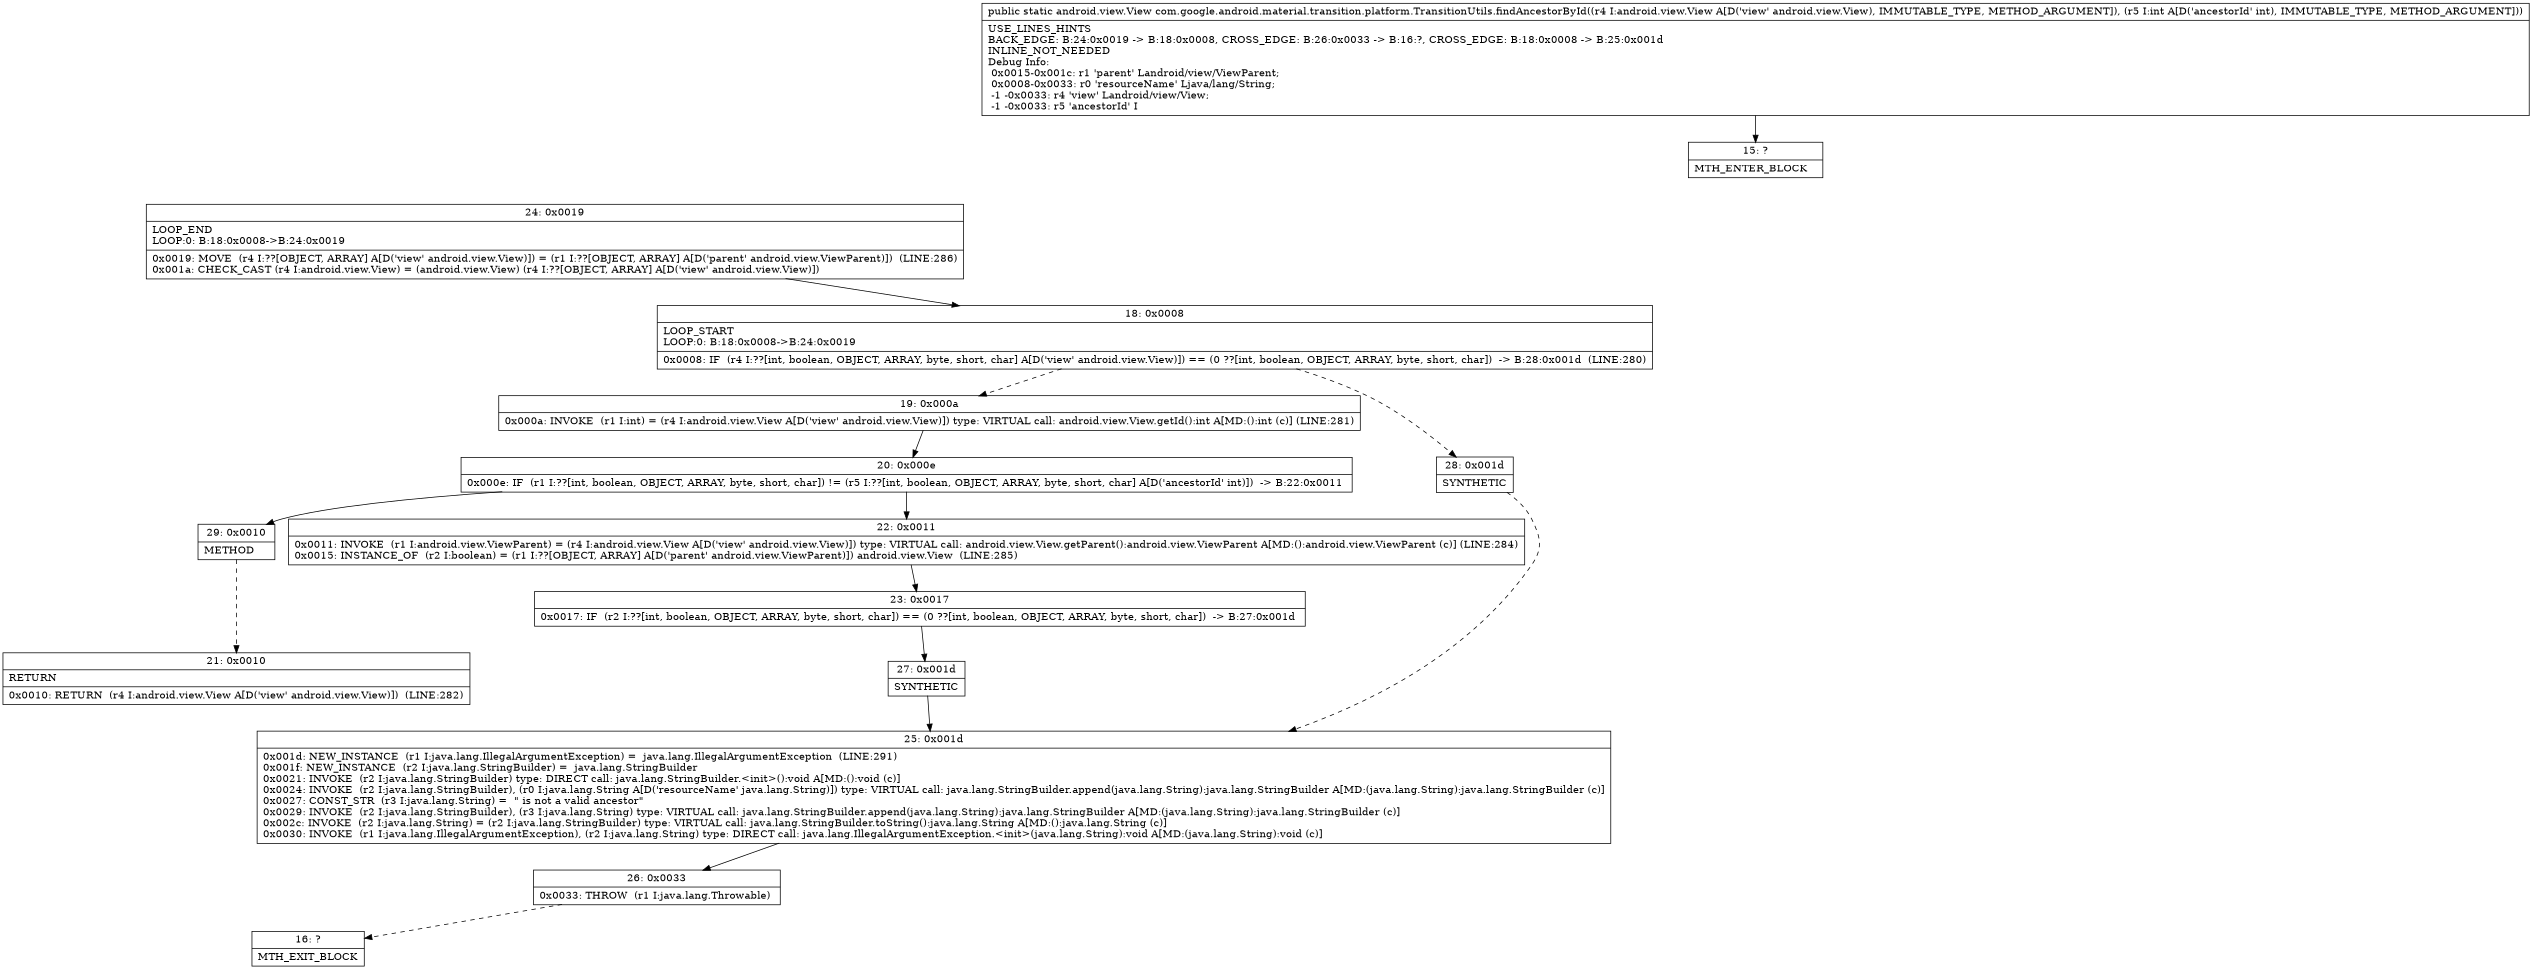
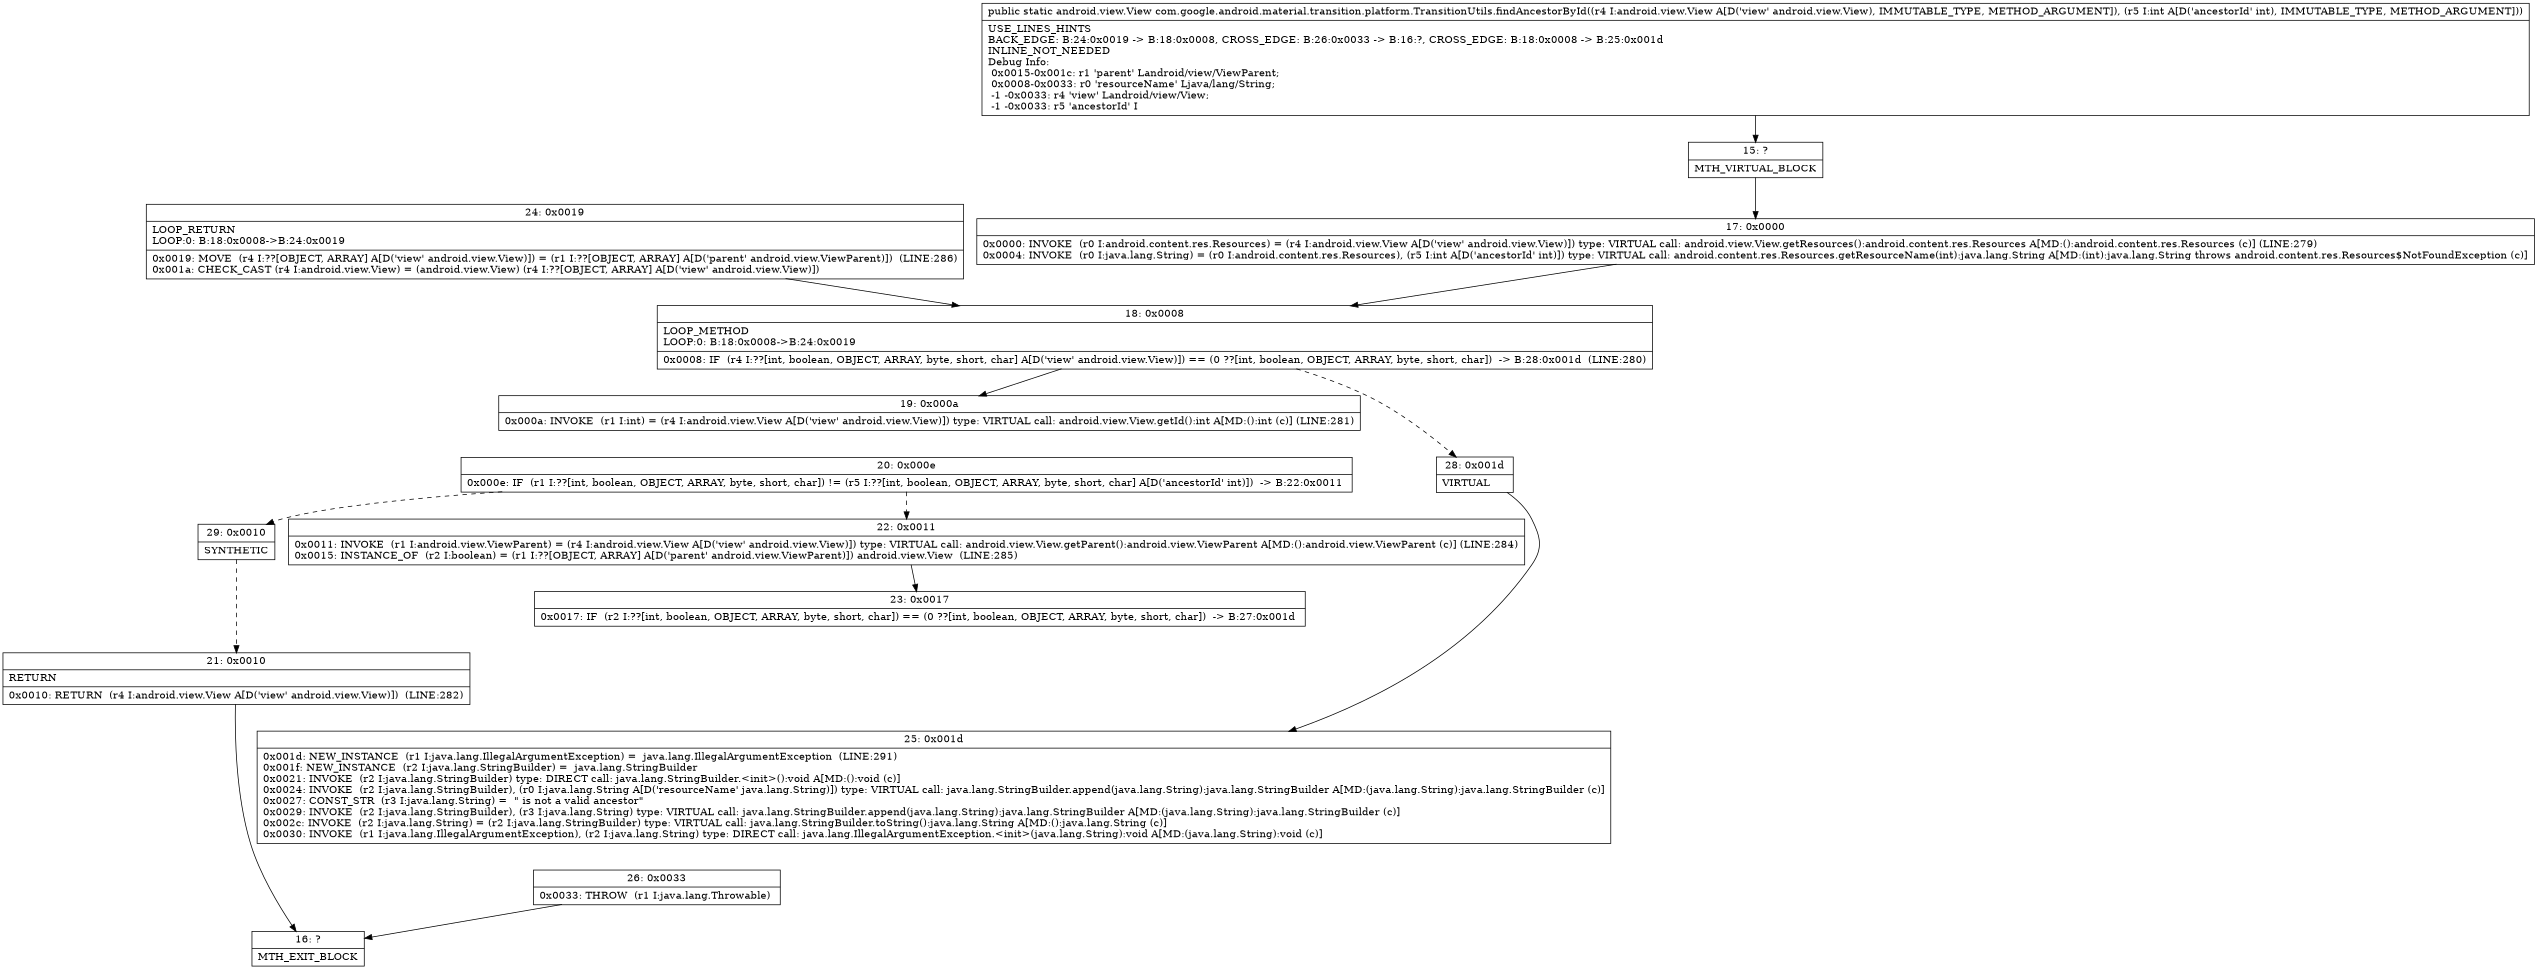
node "15: ?": text "MTH_ENTER_BLOCK" -> "MTH_VIRTUAL_BLOCK"
node "24: 0x0019": text "LOOP_END" -> "LOOP_RETURN"
node "17: 0x0000": added
node "18: 0x0008": text "LOOP_START" -> "LOOP_METHOD"
edge "18: 0x0008" -> "19: 0x000a": style dashed -> solid
edge "19: 0x000a" -> "20: 0x000e": removed
node "28: 0x001d": text "SYNTHETIC" -> "VIRTUAL"
edge "20: 0x000e" -> "29: 0x0010": style solid -> dashed
edge "20: 0x000e" -> "22: 0x0011": style solid -> dashed
node "29: 0x0010": text "METHOD" -> "SYNTHETIC"
edge "28: 0x001d" -> "25: 0x001d": style dashed -> solid
node "27: 0x001d": removed
edge "21: 0x0010" -> "16: ?": added
edge "25: 0x001d" -> "26: 0x0033": removed
edge "26: 0x0033" -> "16: ?": style dashed -> solid
